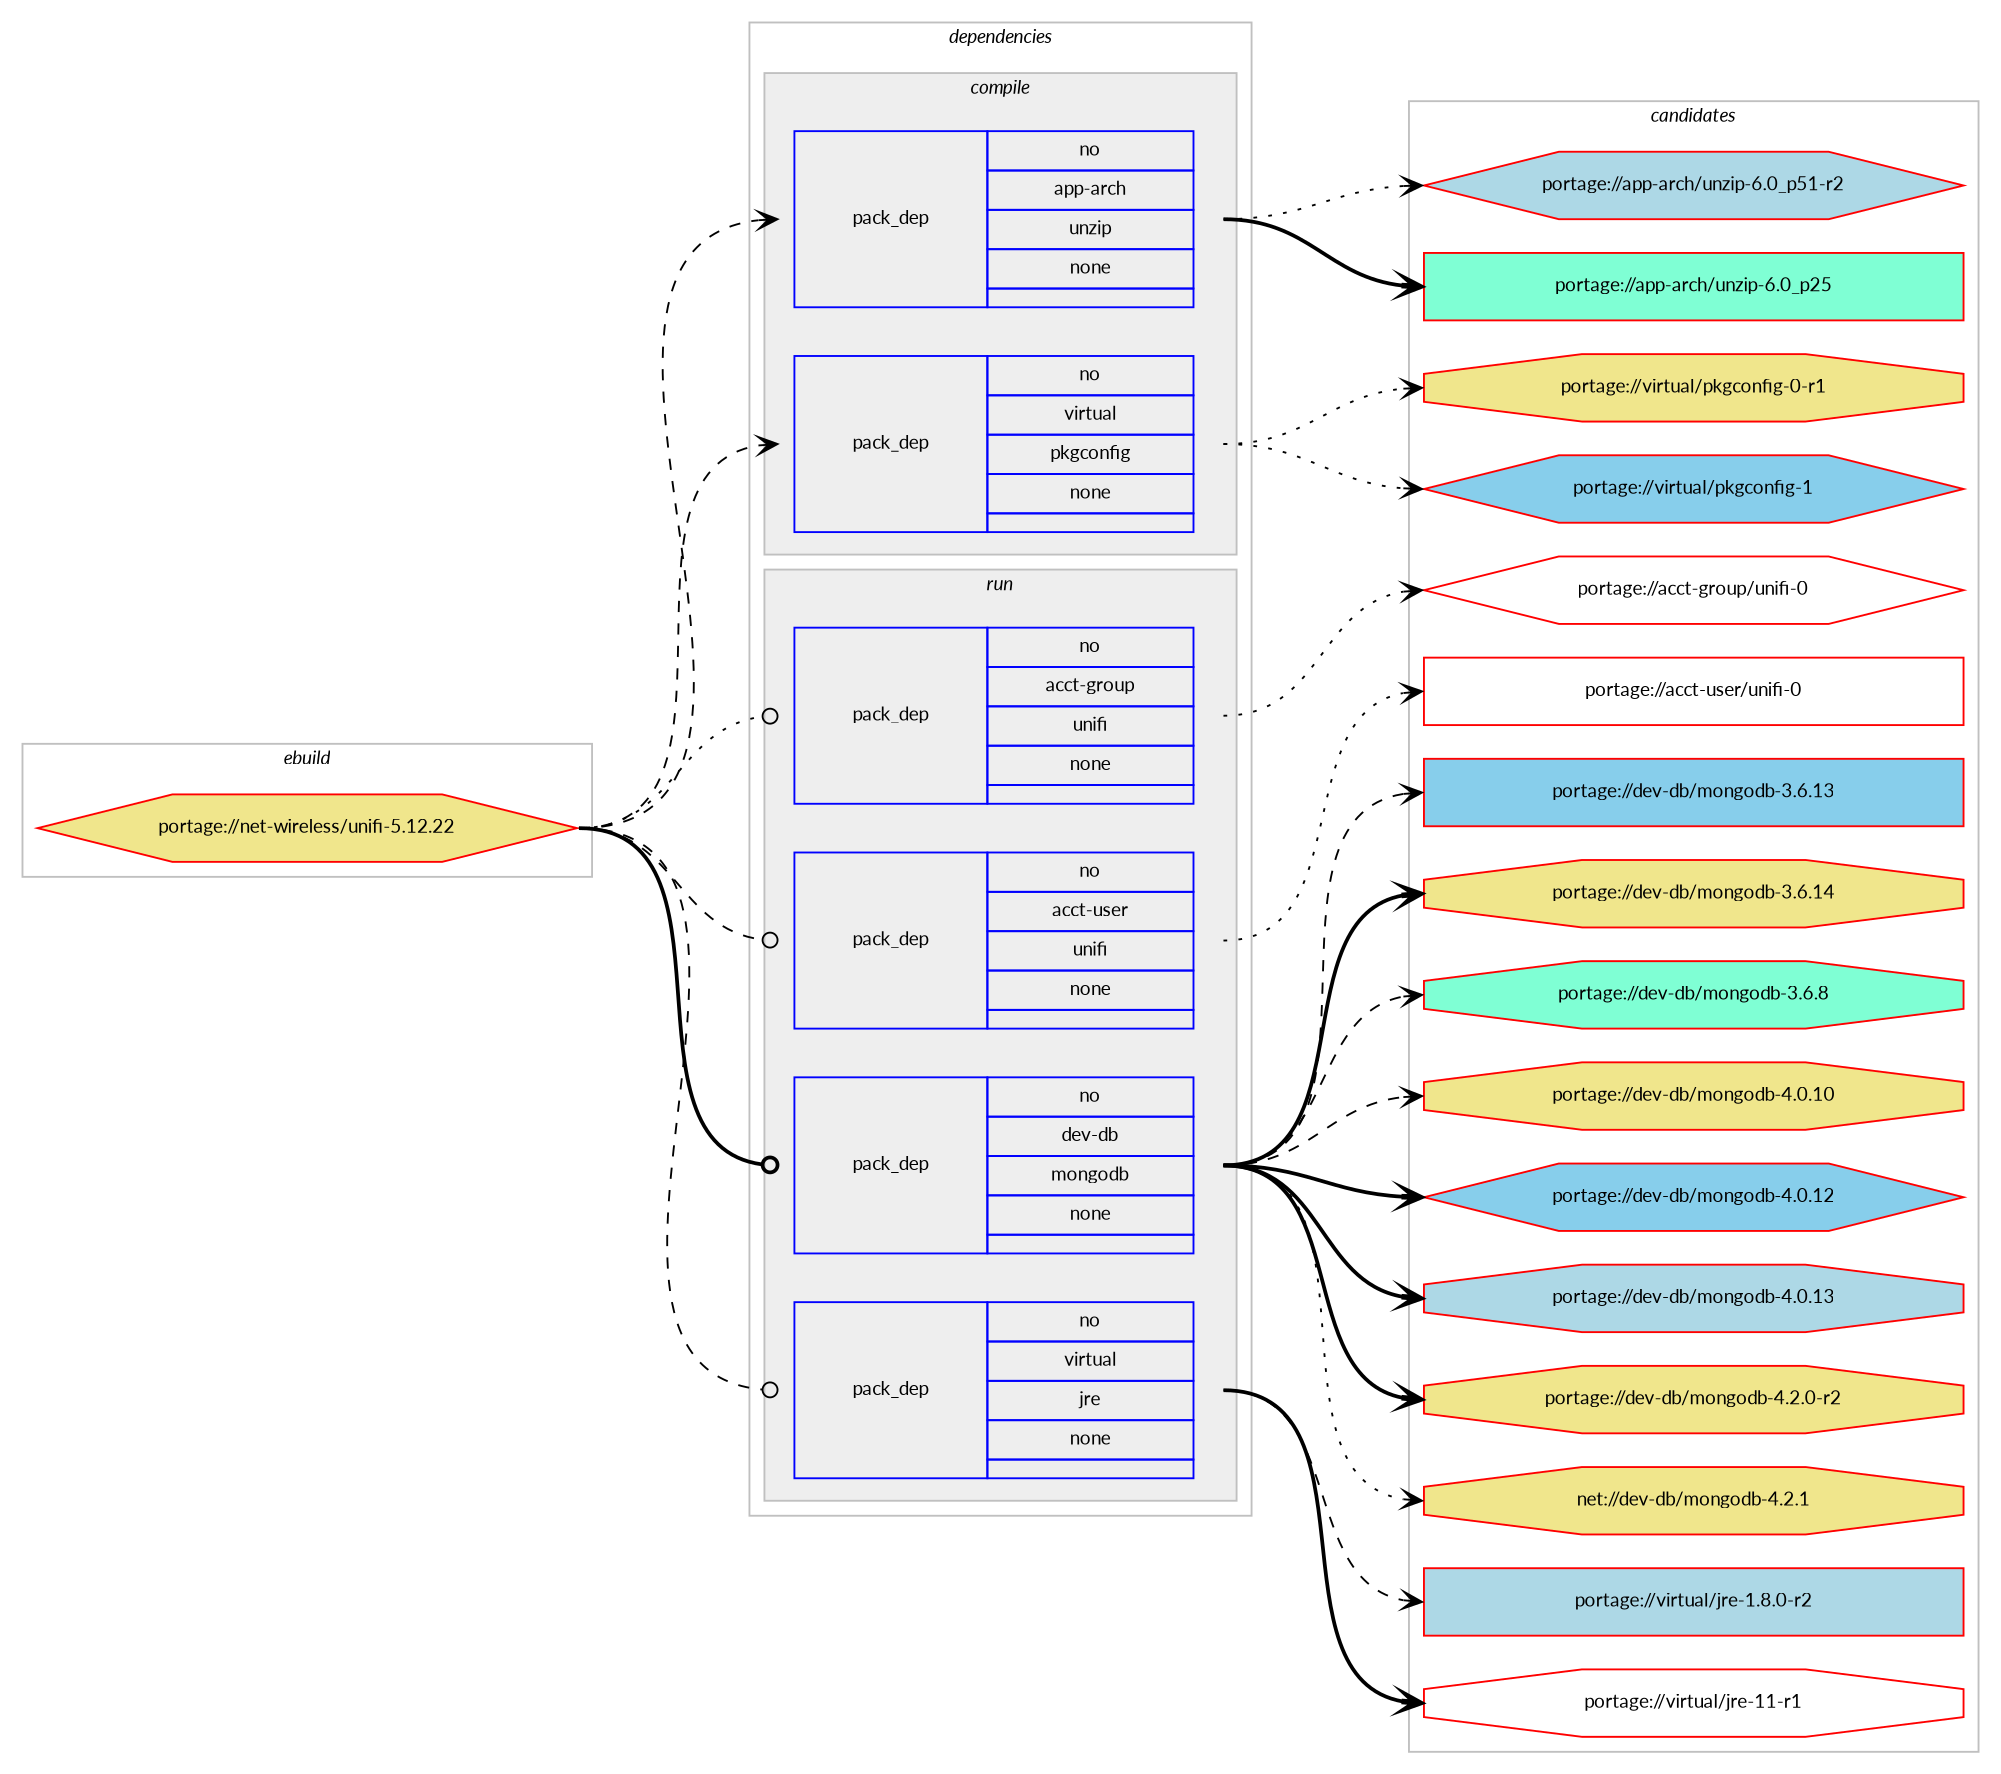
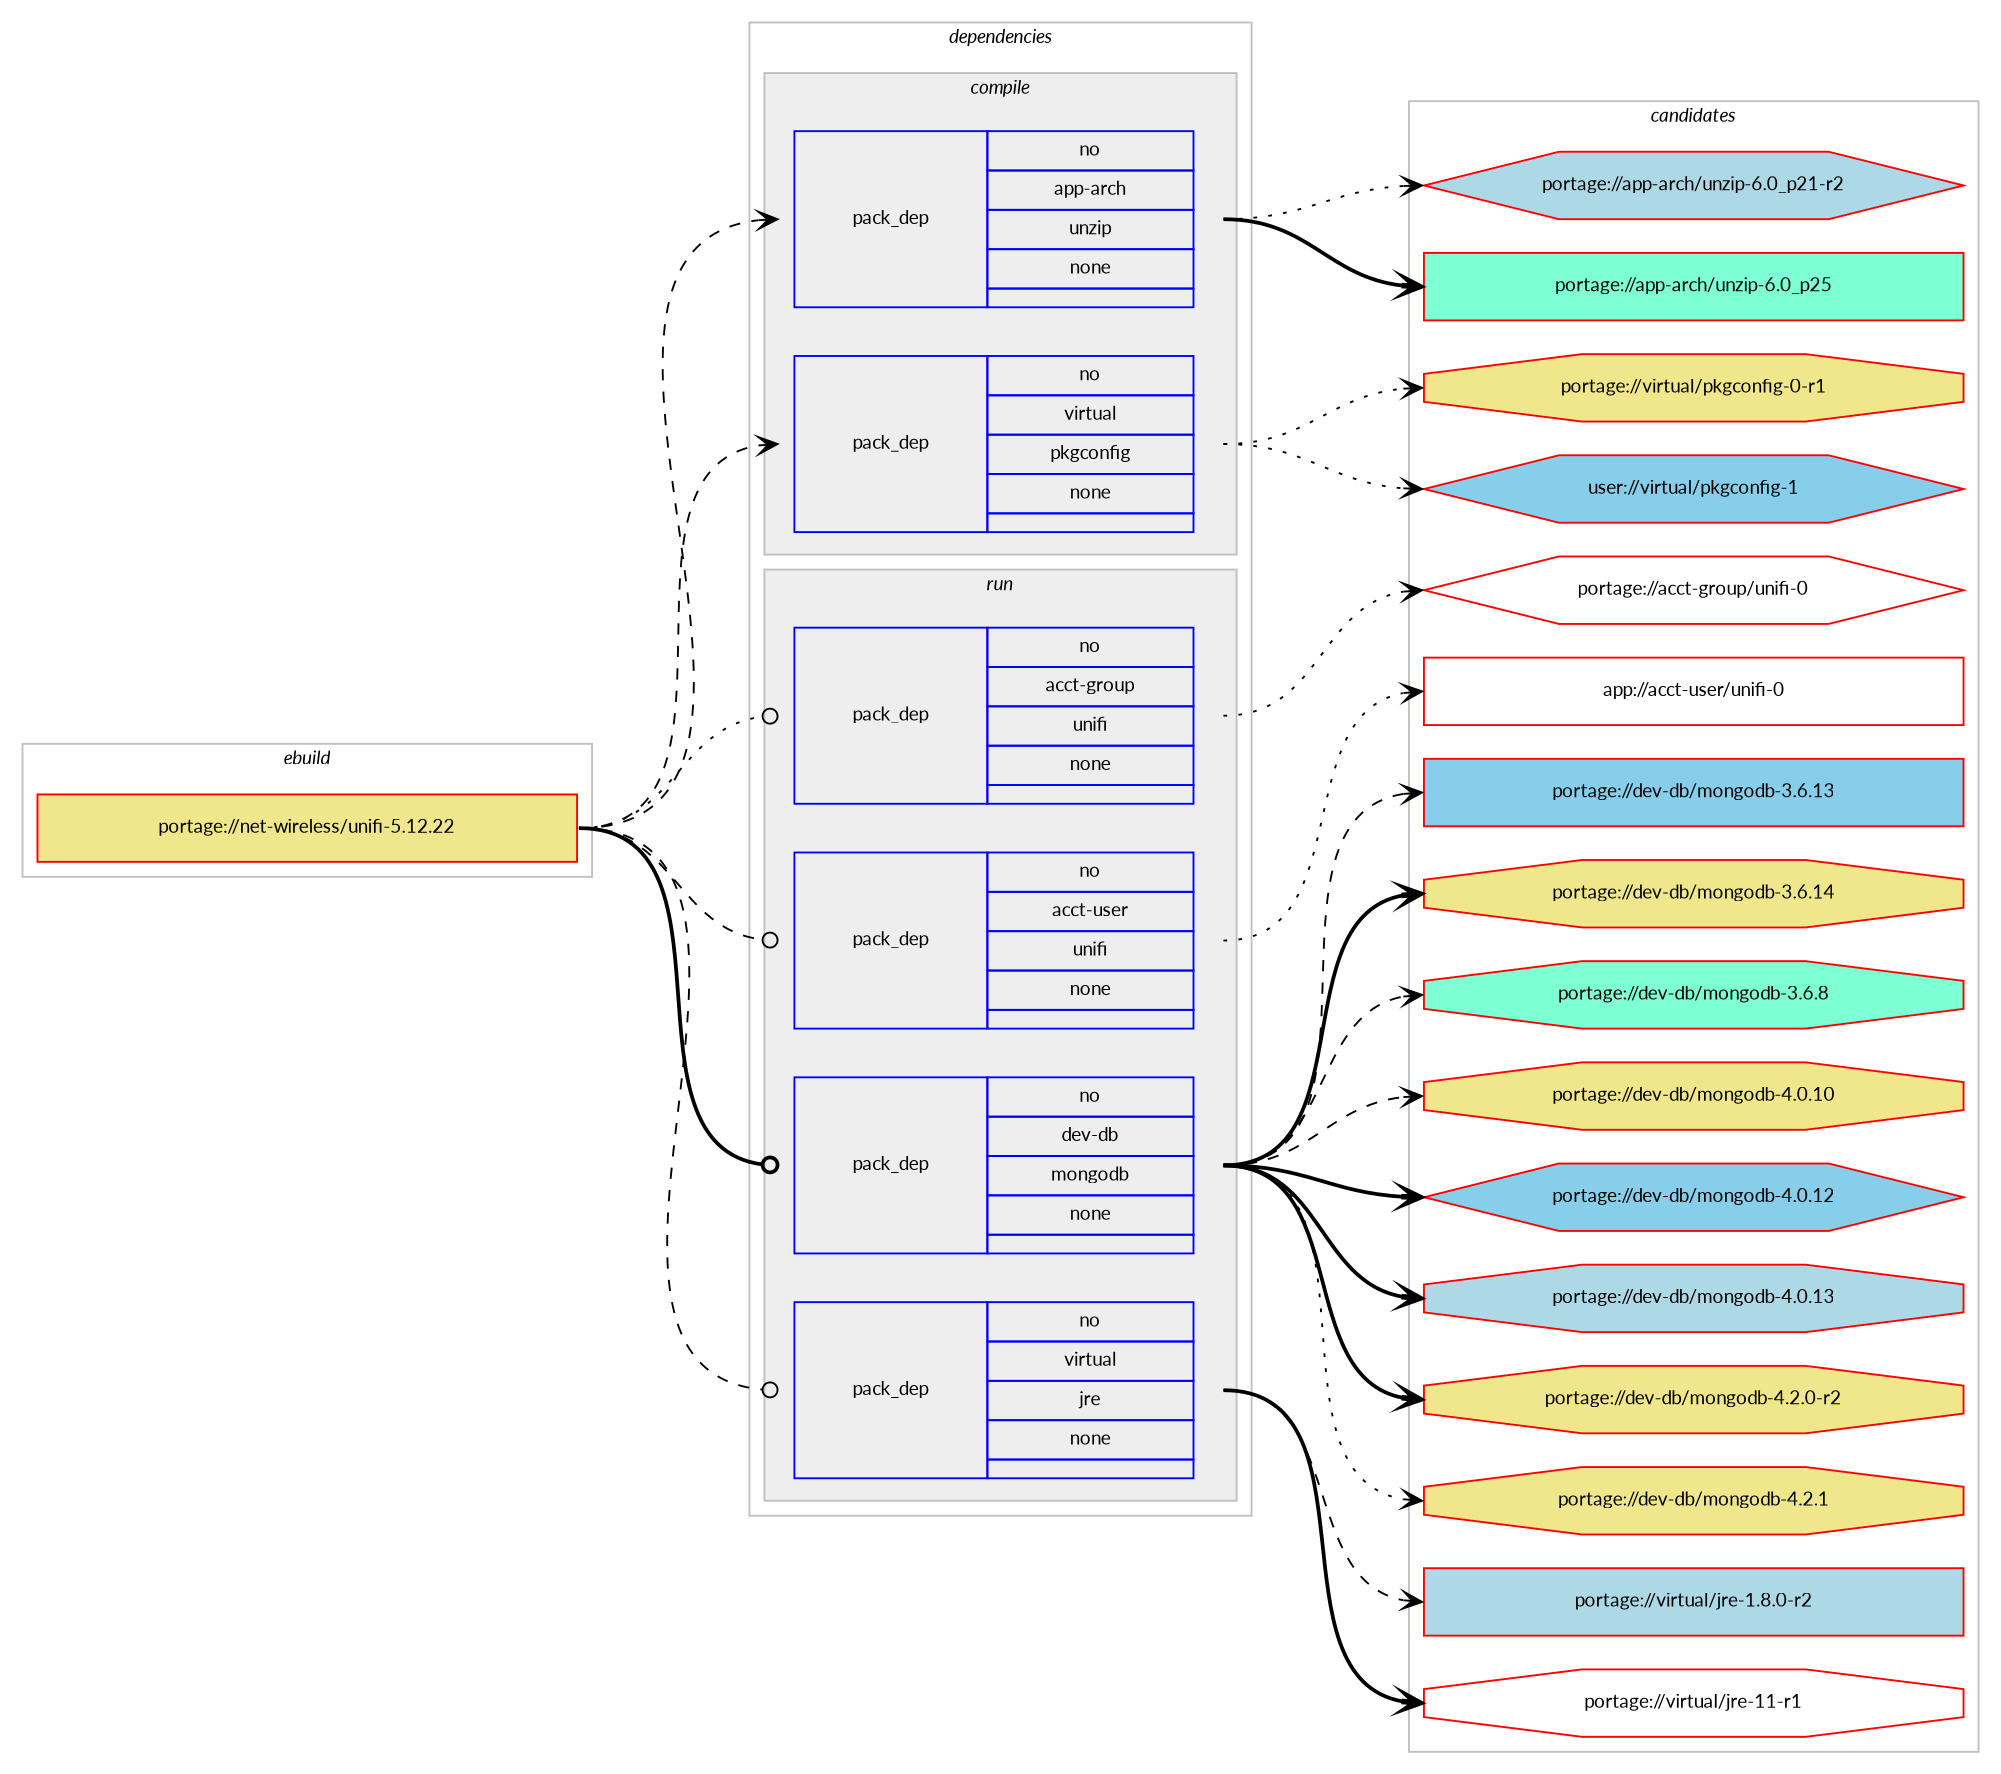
node "portage://app-arch/unzip-6.0_p51-r2": label "portage://app-arch/unzip-6.0_p51-r2" -> "portage://app-arch/unzip-6.0_p21-r2"
node "portage://virtual/pkgconfig-1": label "portage://virtual/pkgconfig-1" -> "user://virtual/pkgconfig-1"
node "portage://acct-user/unifi-0": label "portage://acct-user/unifi-0" -> "app://acct-user/unifi-0"
node "portage://net-wireless/unifi-5.12.22": shape hexagon -> box
node "net://dev-db/mongodb-4.2.1": label "net://dev-db/mongodb-4.2.1" -> "portage://dev-db/mongodb-4.2.1"
